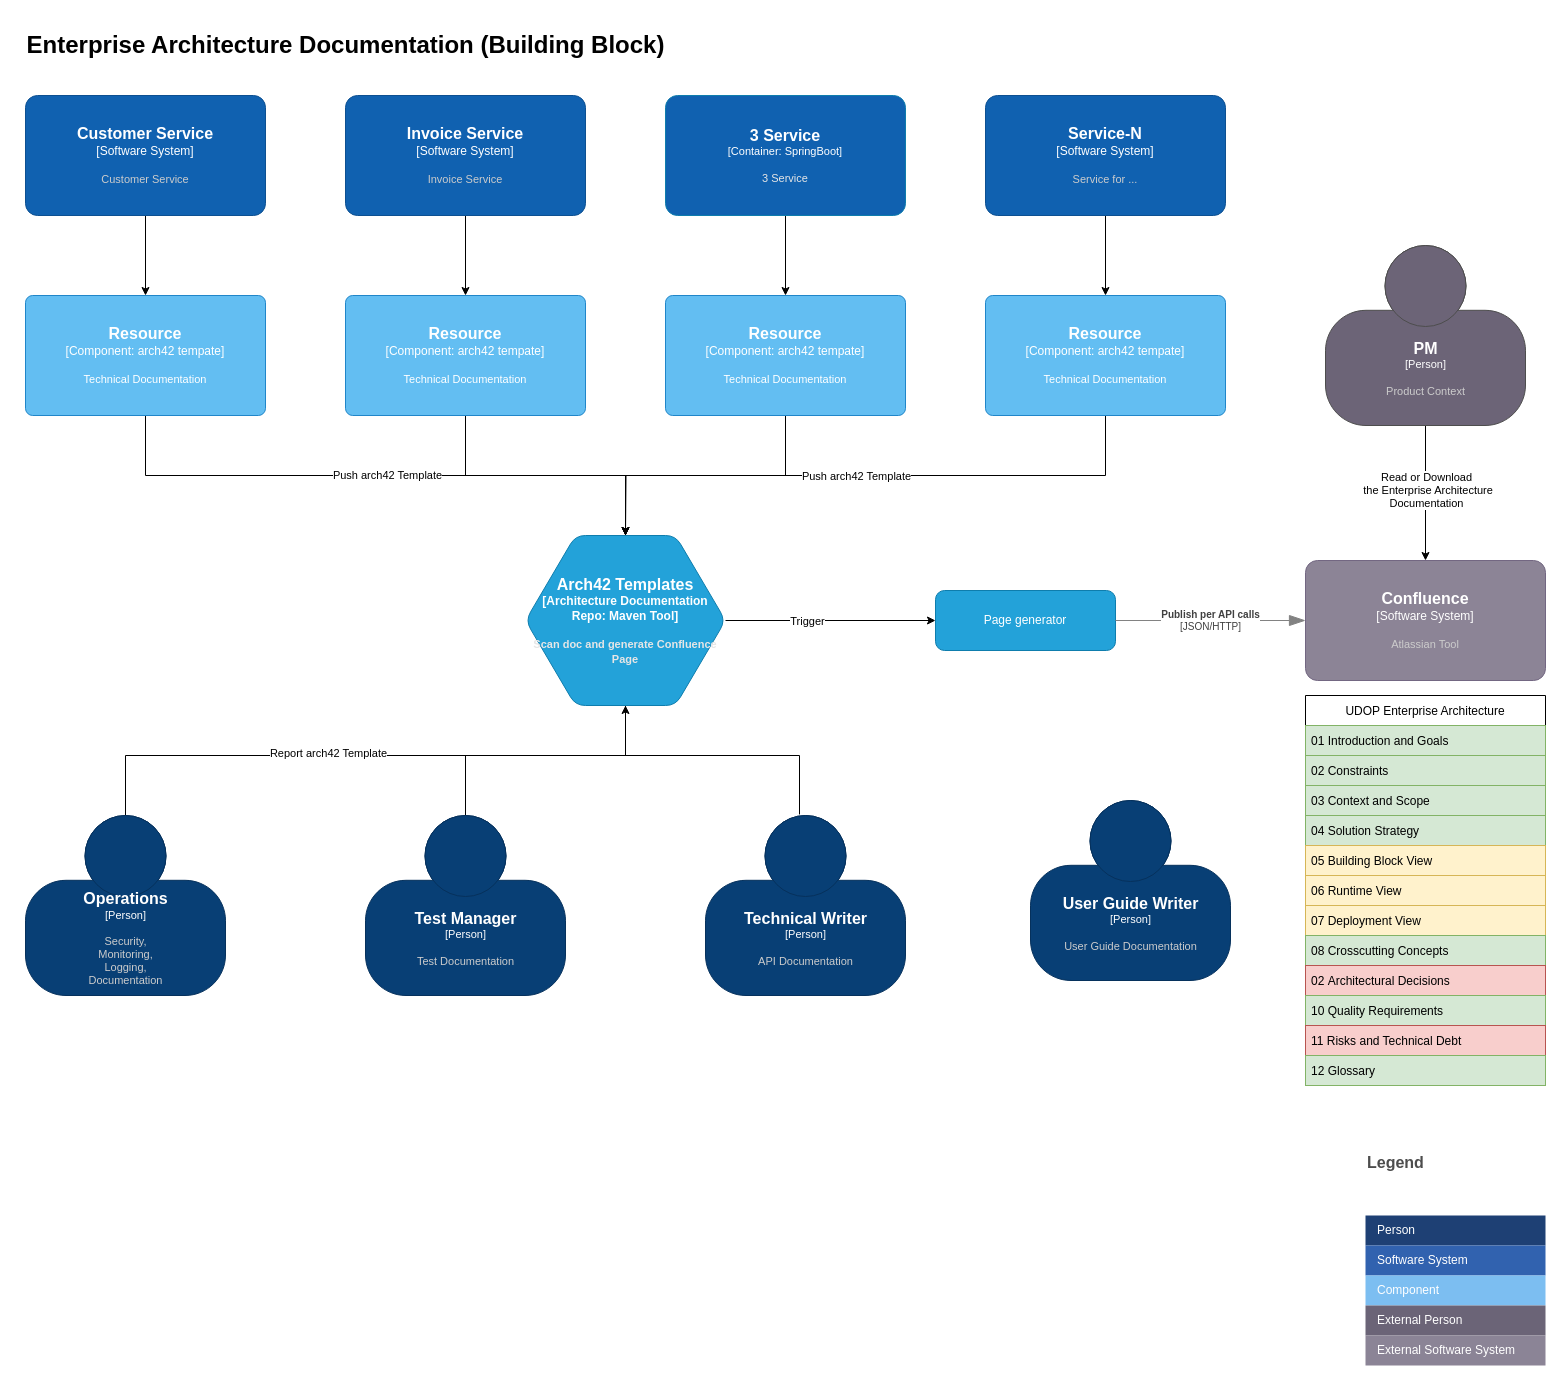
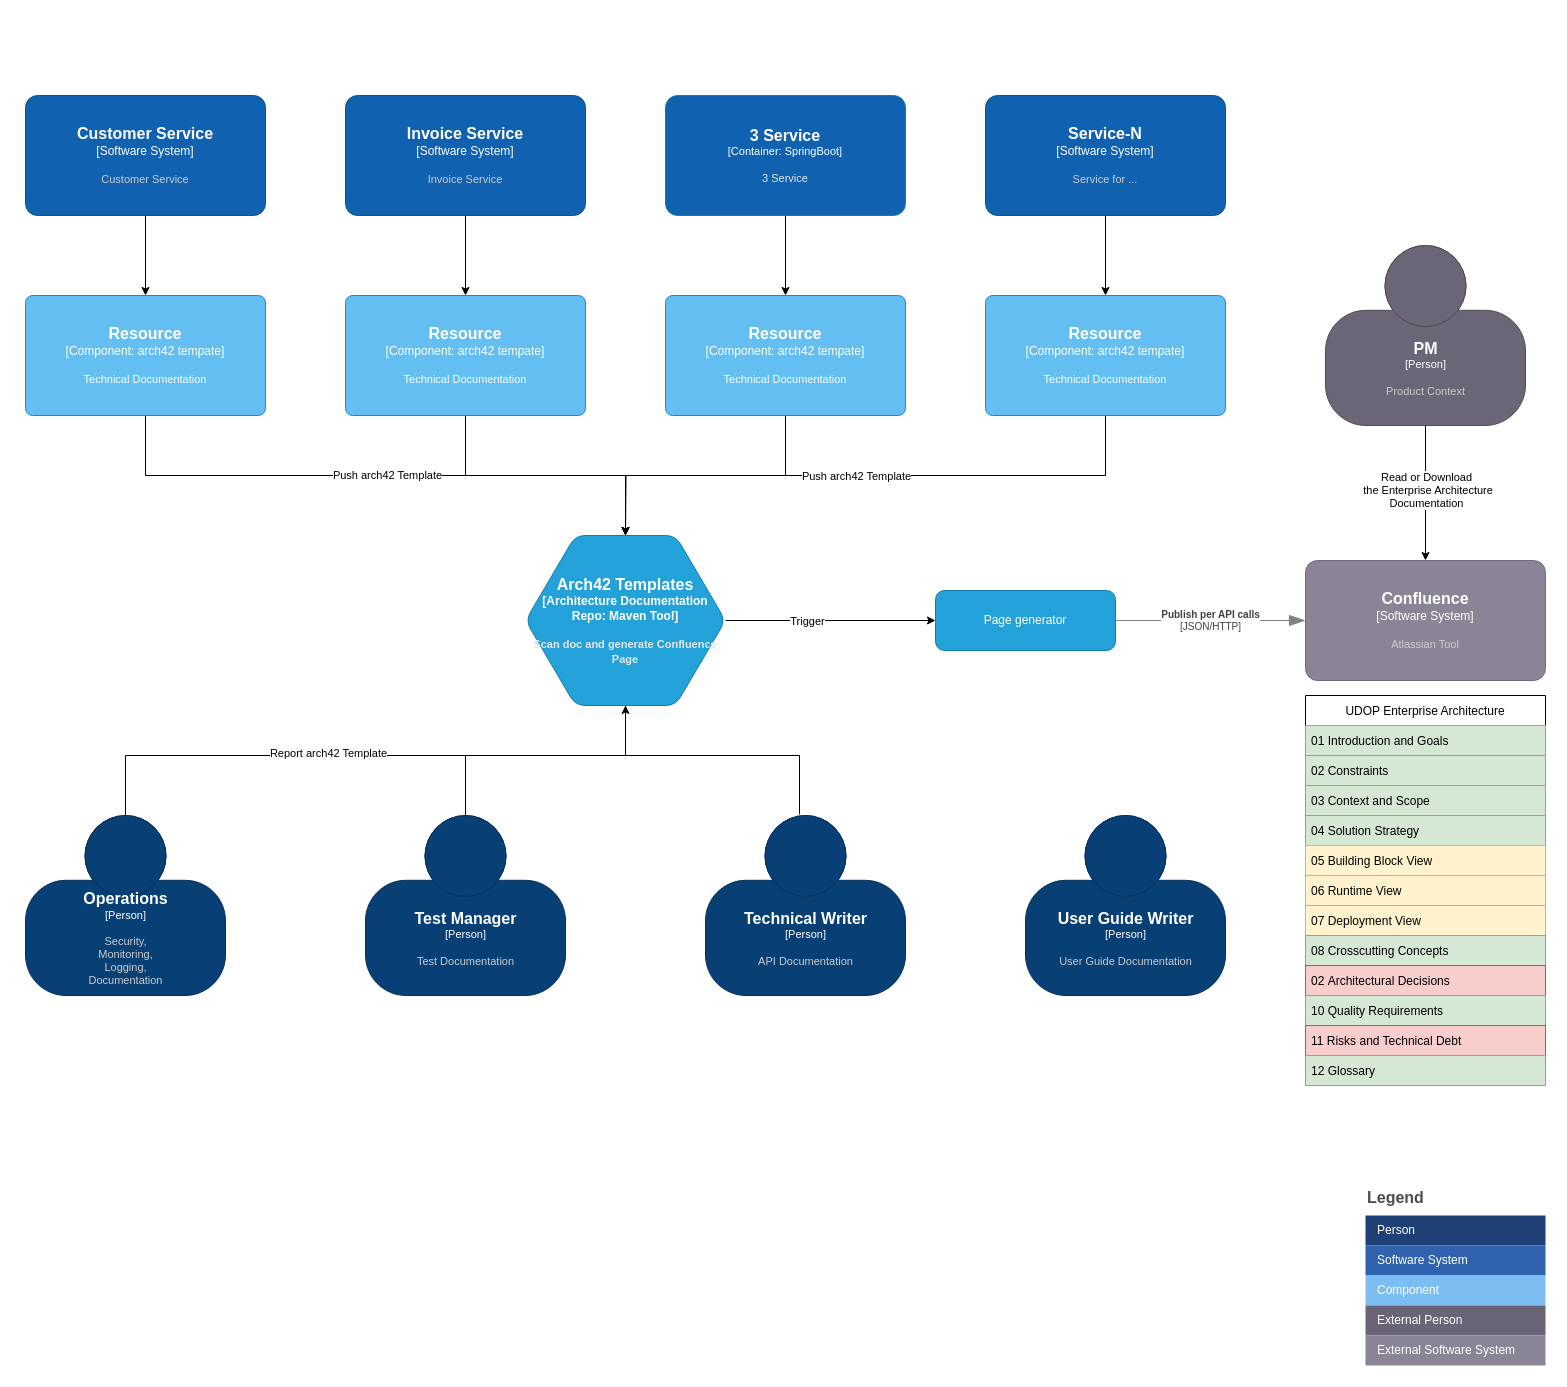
node "Enterprise Architecture Documentation (Building Block)": removed
node "User Guide Writer [Person] User Guide Documentation": moved (1131, 891) -> (1126, 906)
node "Legend": moved (1456, 1166) -> (1456, 1201)
